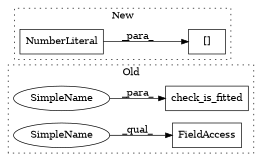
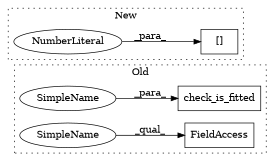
node "NumberLiteral": shape box -> ellipse
